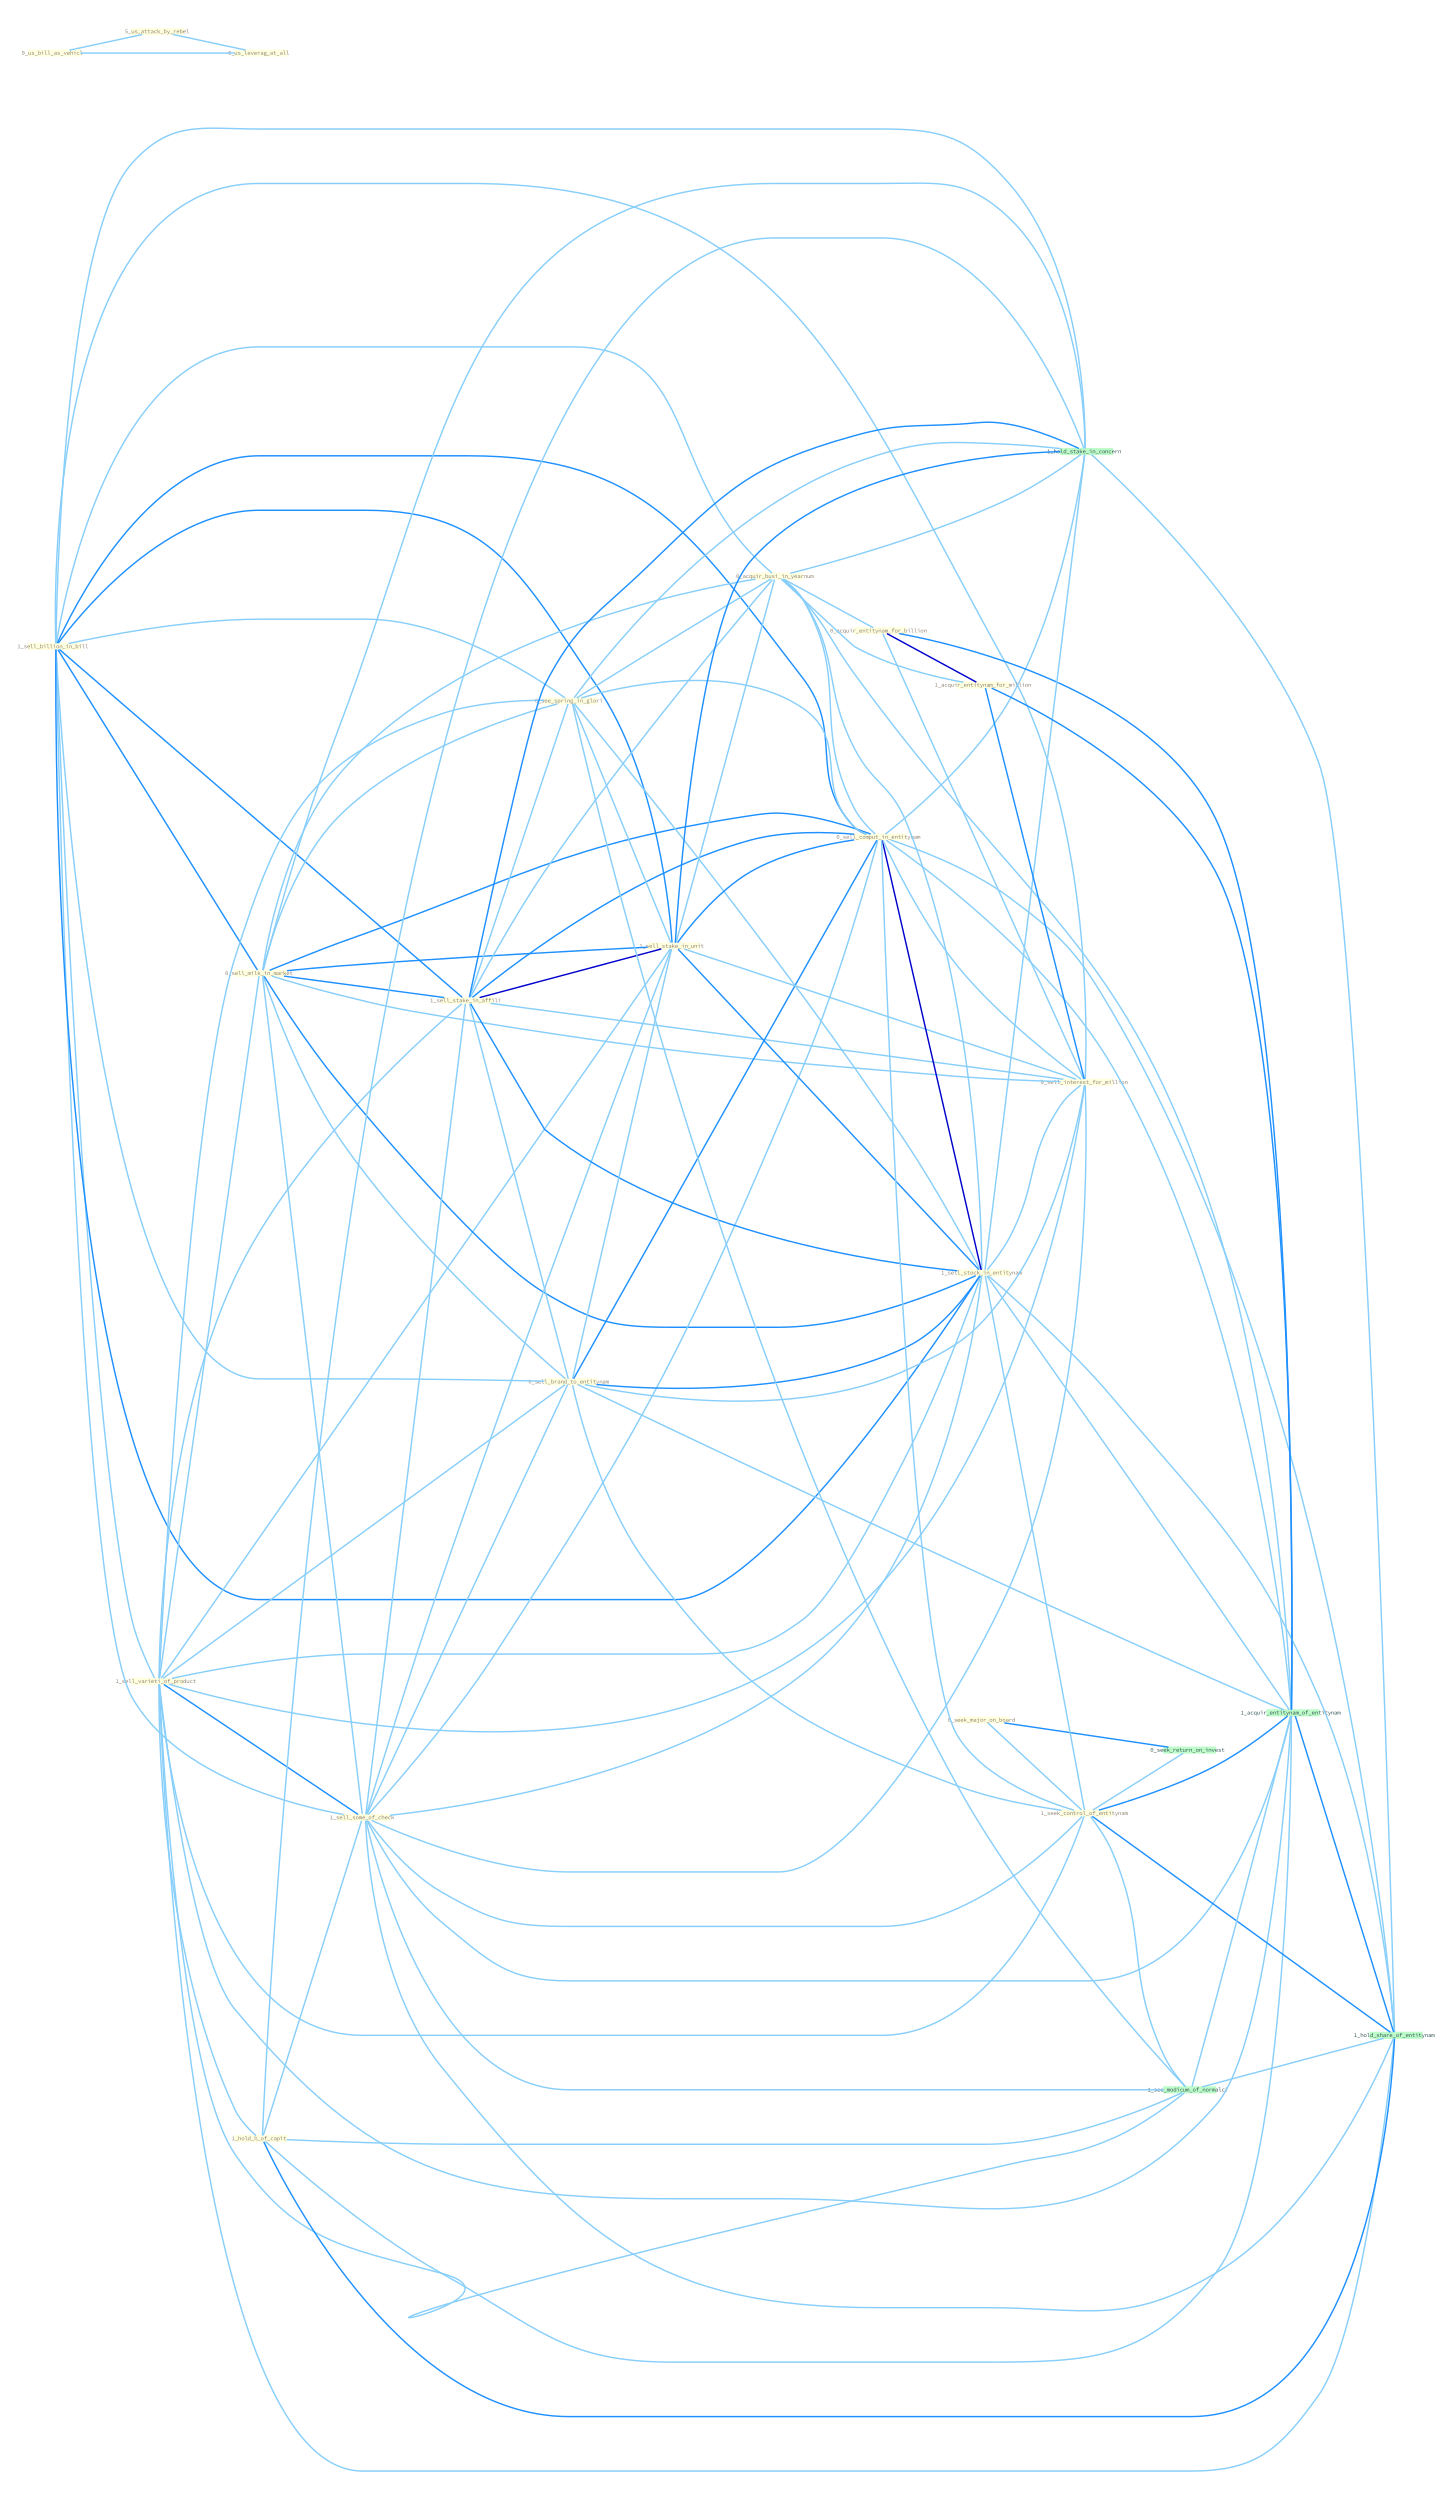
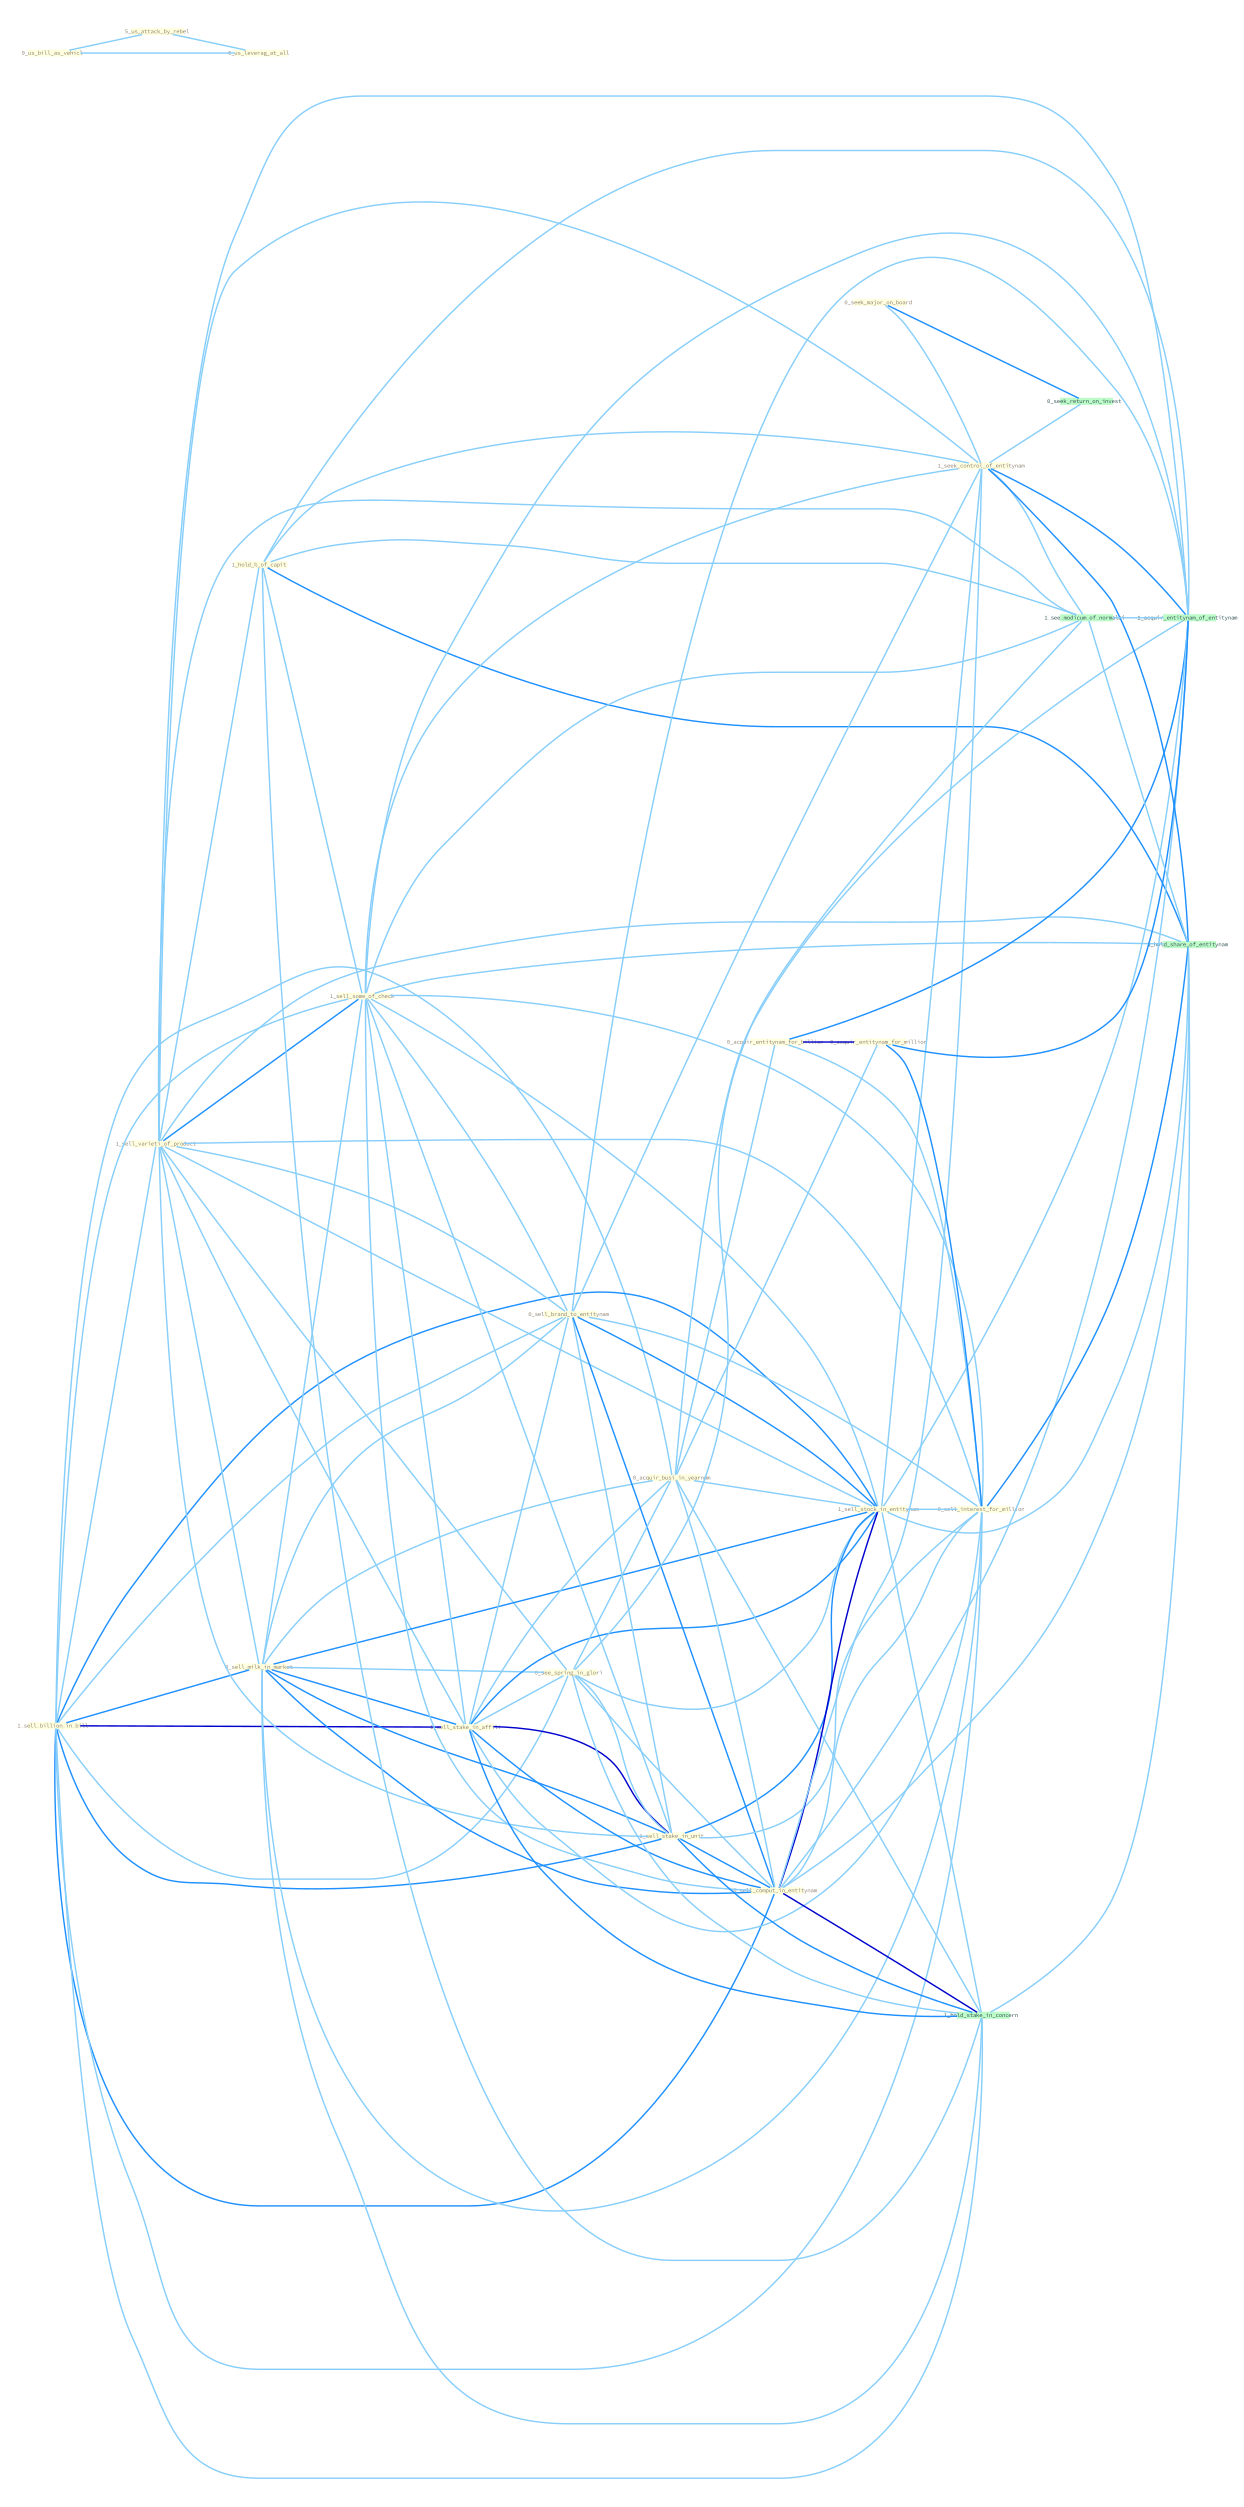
edge "1_seek_control_of_entitynam" -- "1_hold_%_of_capit": added
edge "1_hold_stake_in_concern" -- "0_sell_comput_in_entitynam": color #87cefa -> #0000cd
node "1_acquir_entitynam_for_million": label "1_acquir_entitynam_for_million" -> "0_acquir_entitynam_for_million"
edge "0_acquir_busi_in_yearnum" -- "1_sell_stake_in_unit": removed
edge "1_sell_billion_in_bill" -- "1_sell_stake_in_affili": color #1e90ff -> #0000cd
edge "1_acquir_entitynam_of_entitynam" -- "1_hold_share_of_entitynam": now "0_sell_interest_for_million" -- "1_hold_share_of_entitynam"
